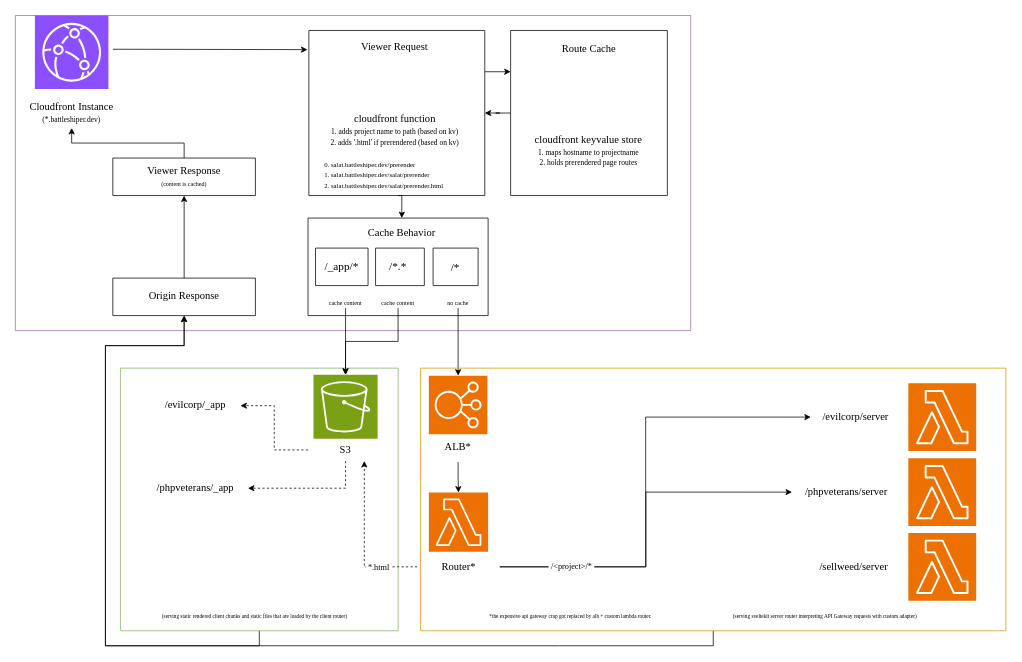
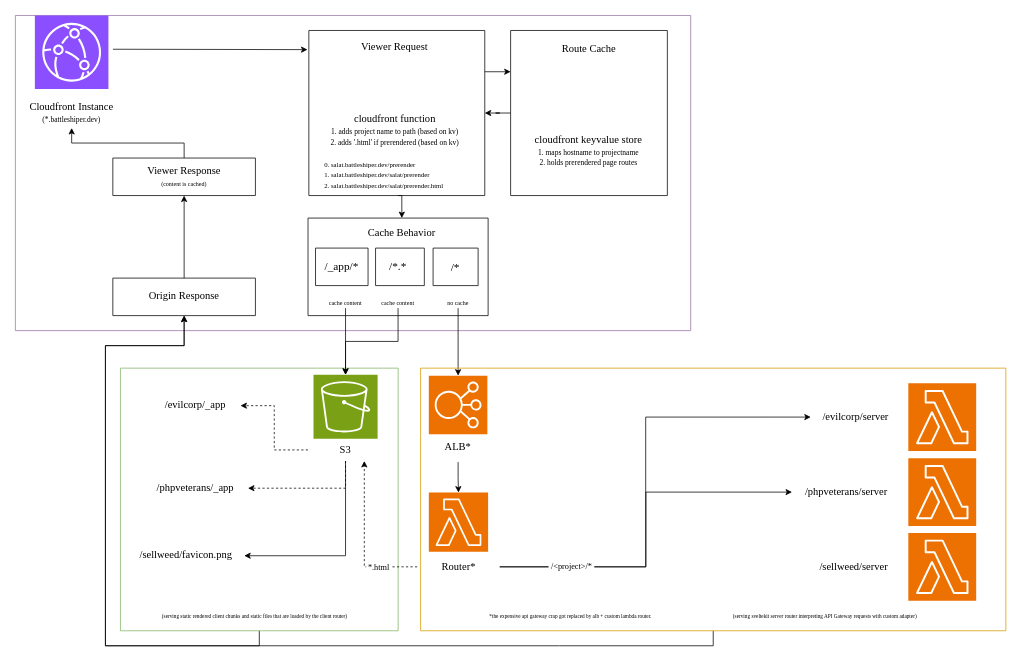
node "/sellweed/favicon.png": added
edge "S3" -> "/sellweed/favicon.png": added
